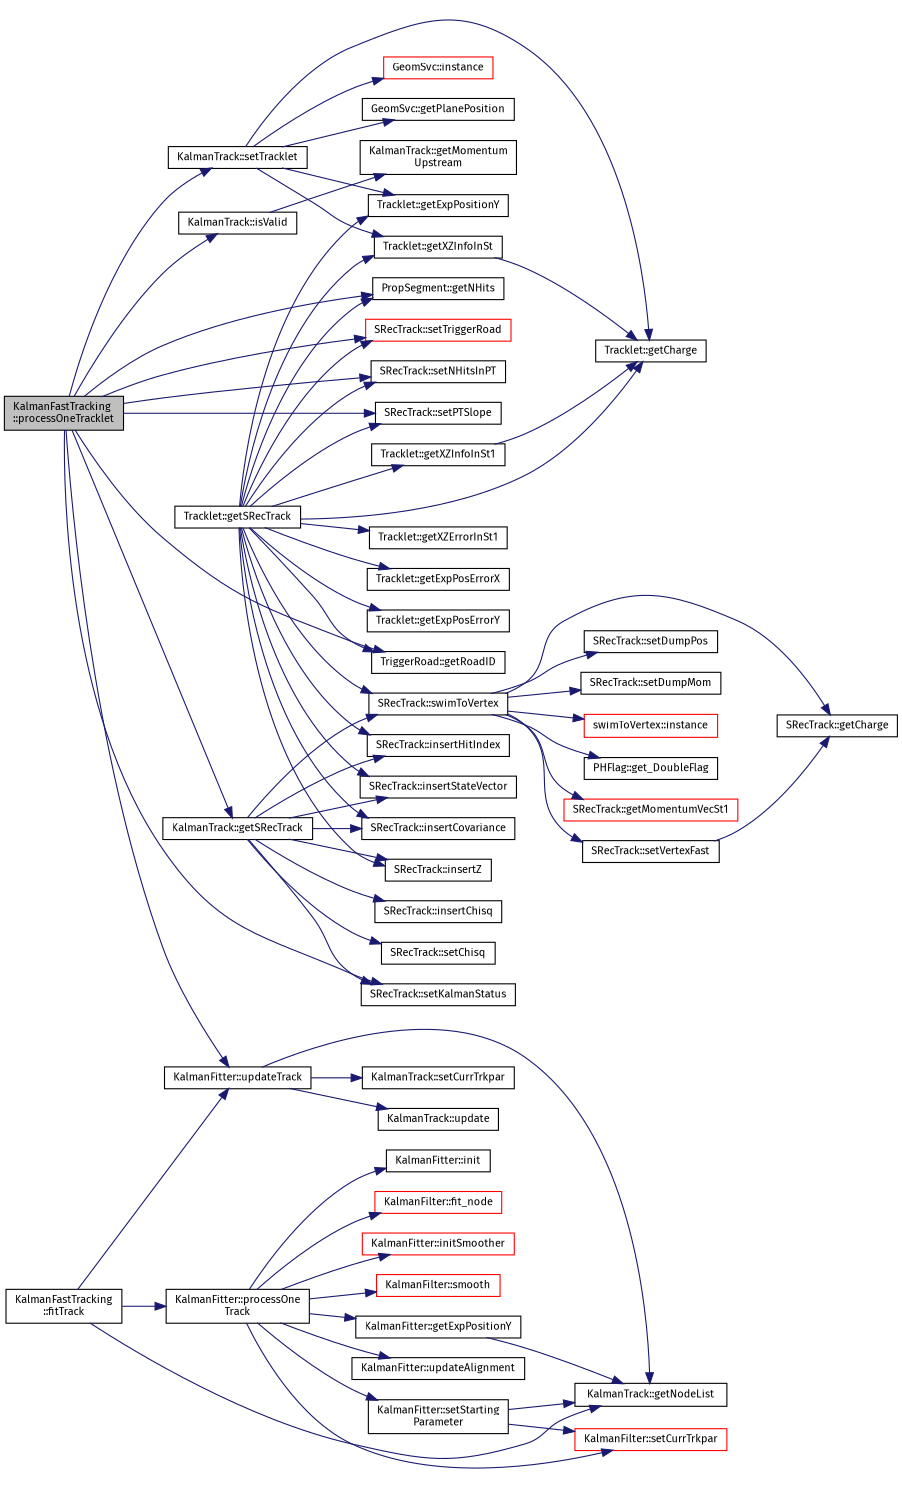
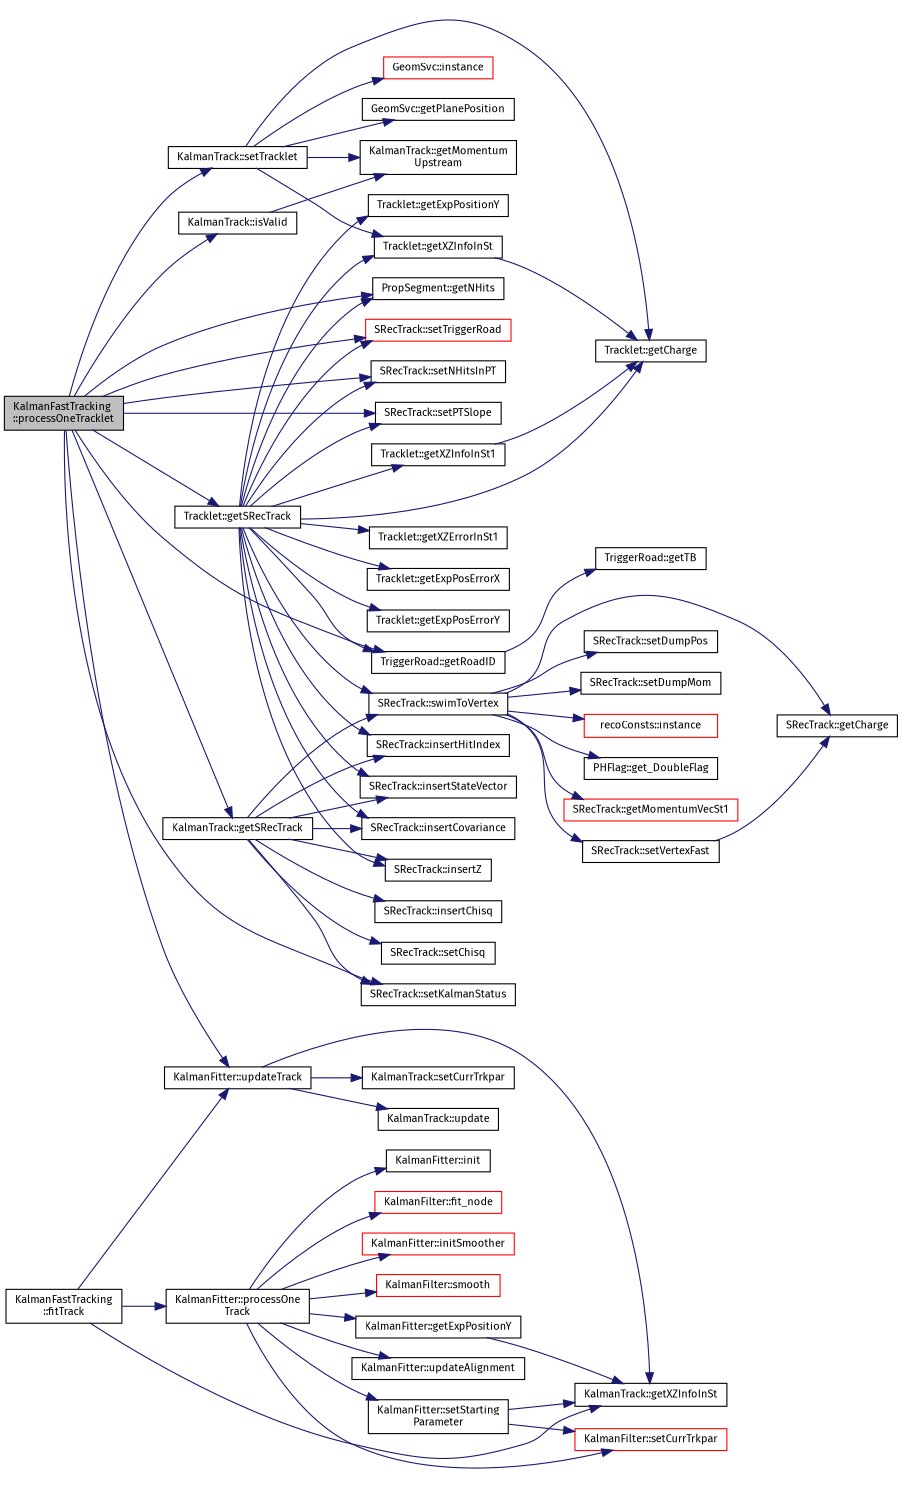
edge "KalmanTrack::setTracklet" -> "Tracklet::getExpPositionY": now "KalmanTrack::setTracklet" -> "KalmanTrack::getMomentum Upstream"
edge "KalmanFastTracking ::processOneTracklet" -> "Tracklet::getSRecTrack": added
node "TriggerRoad::getTB": added
node "swimToVertex::instance": label "swimToVertex::instance" -> "recoConsts::instance"
node "KalmanTrack::getNodeList": label "KalmanTrack::getNodeList" -> "KalmanTrack::getXZInfoInSt"
